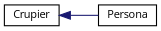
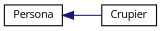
edge "Persona" -> "Crupier": reversed
